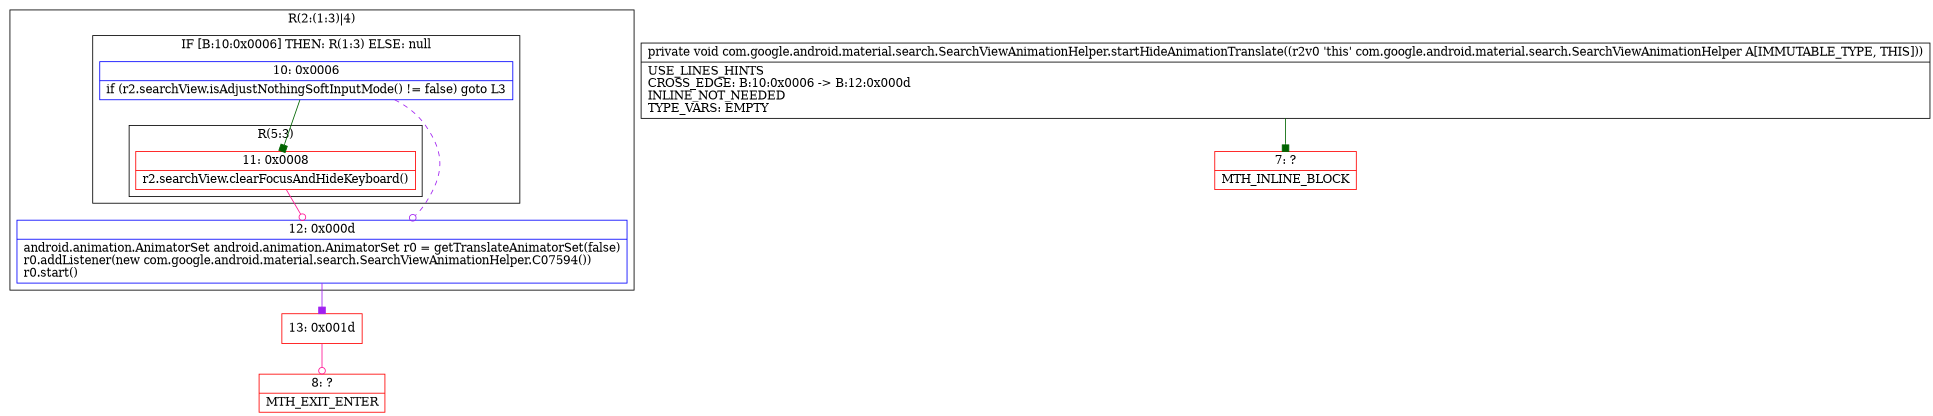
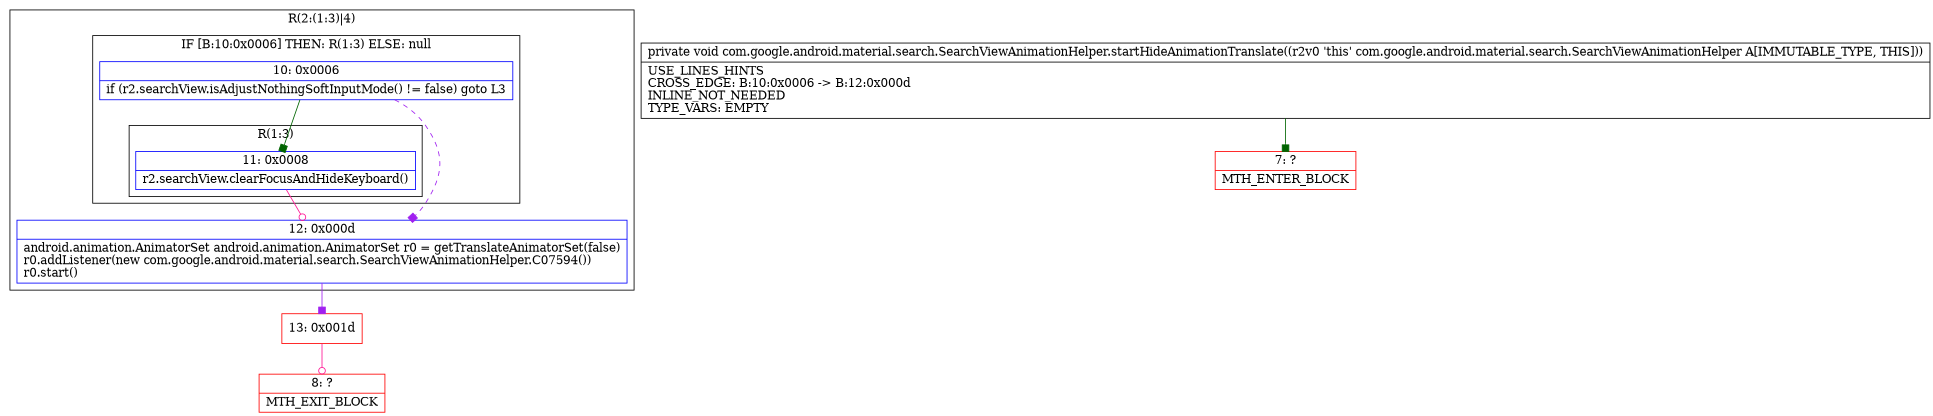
cluster "R(5:3)": label "R(5:3)" -> "R(1:3)"
edge "10: 0x0006" -> "12: 0x000d": arrowhead odot -> box
node "11: 0x0008": color red -> blue
node "7: ?": text "MTH_INLINE_BLOCK" -> "MTH_ENTER_BLOCK"
node "8: ?": text "MTH_EXIT_ENTER" -> "MTH_EXIT_BLOCK"
